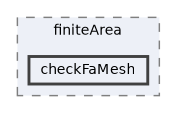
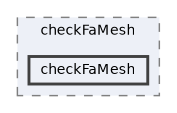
cluster "finiteArea": label "finiteArea" -> "checkFaMesh"
